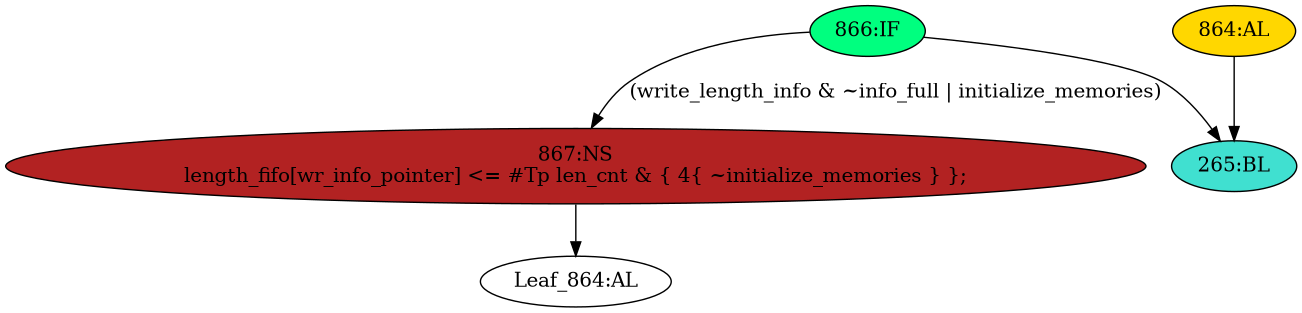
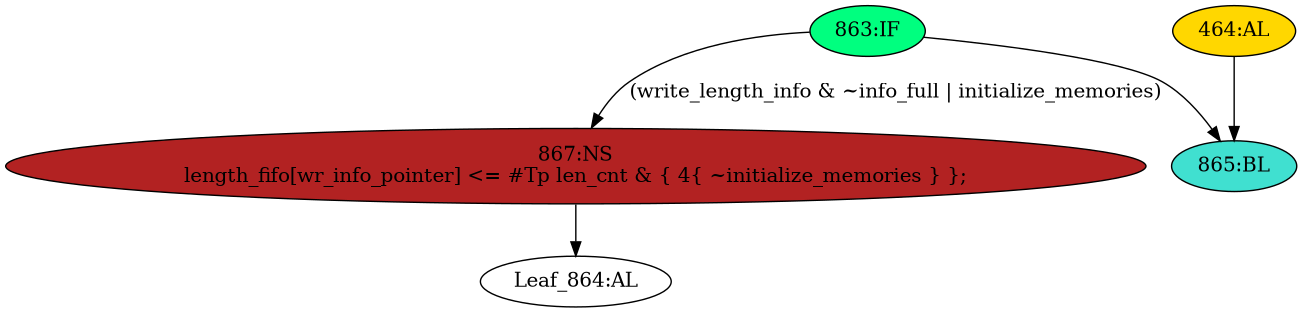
node "866:IF": label "866:IF" -> "863:IF"
node "864:AL": label "864:AL" -> "464:AL"
node "265:BL": label "265:BL" -> "865:BL"
